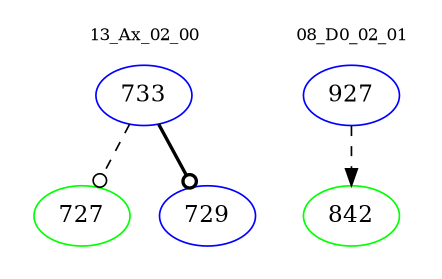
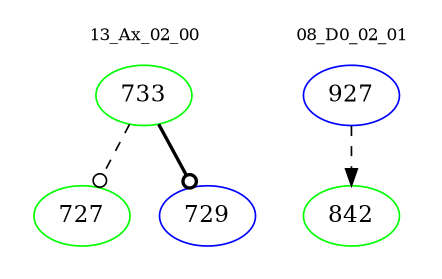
node "733": color blue -> green
